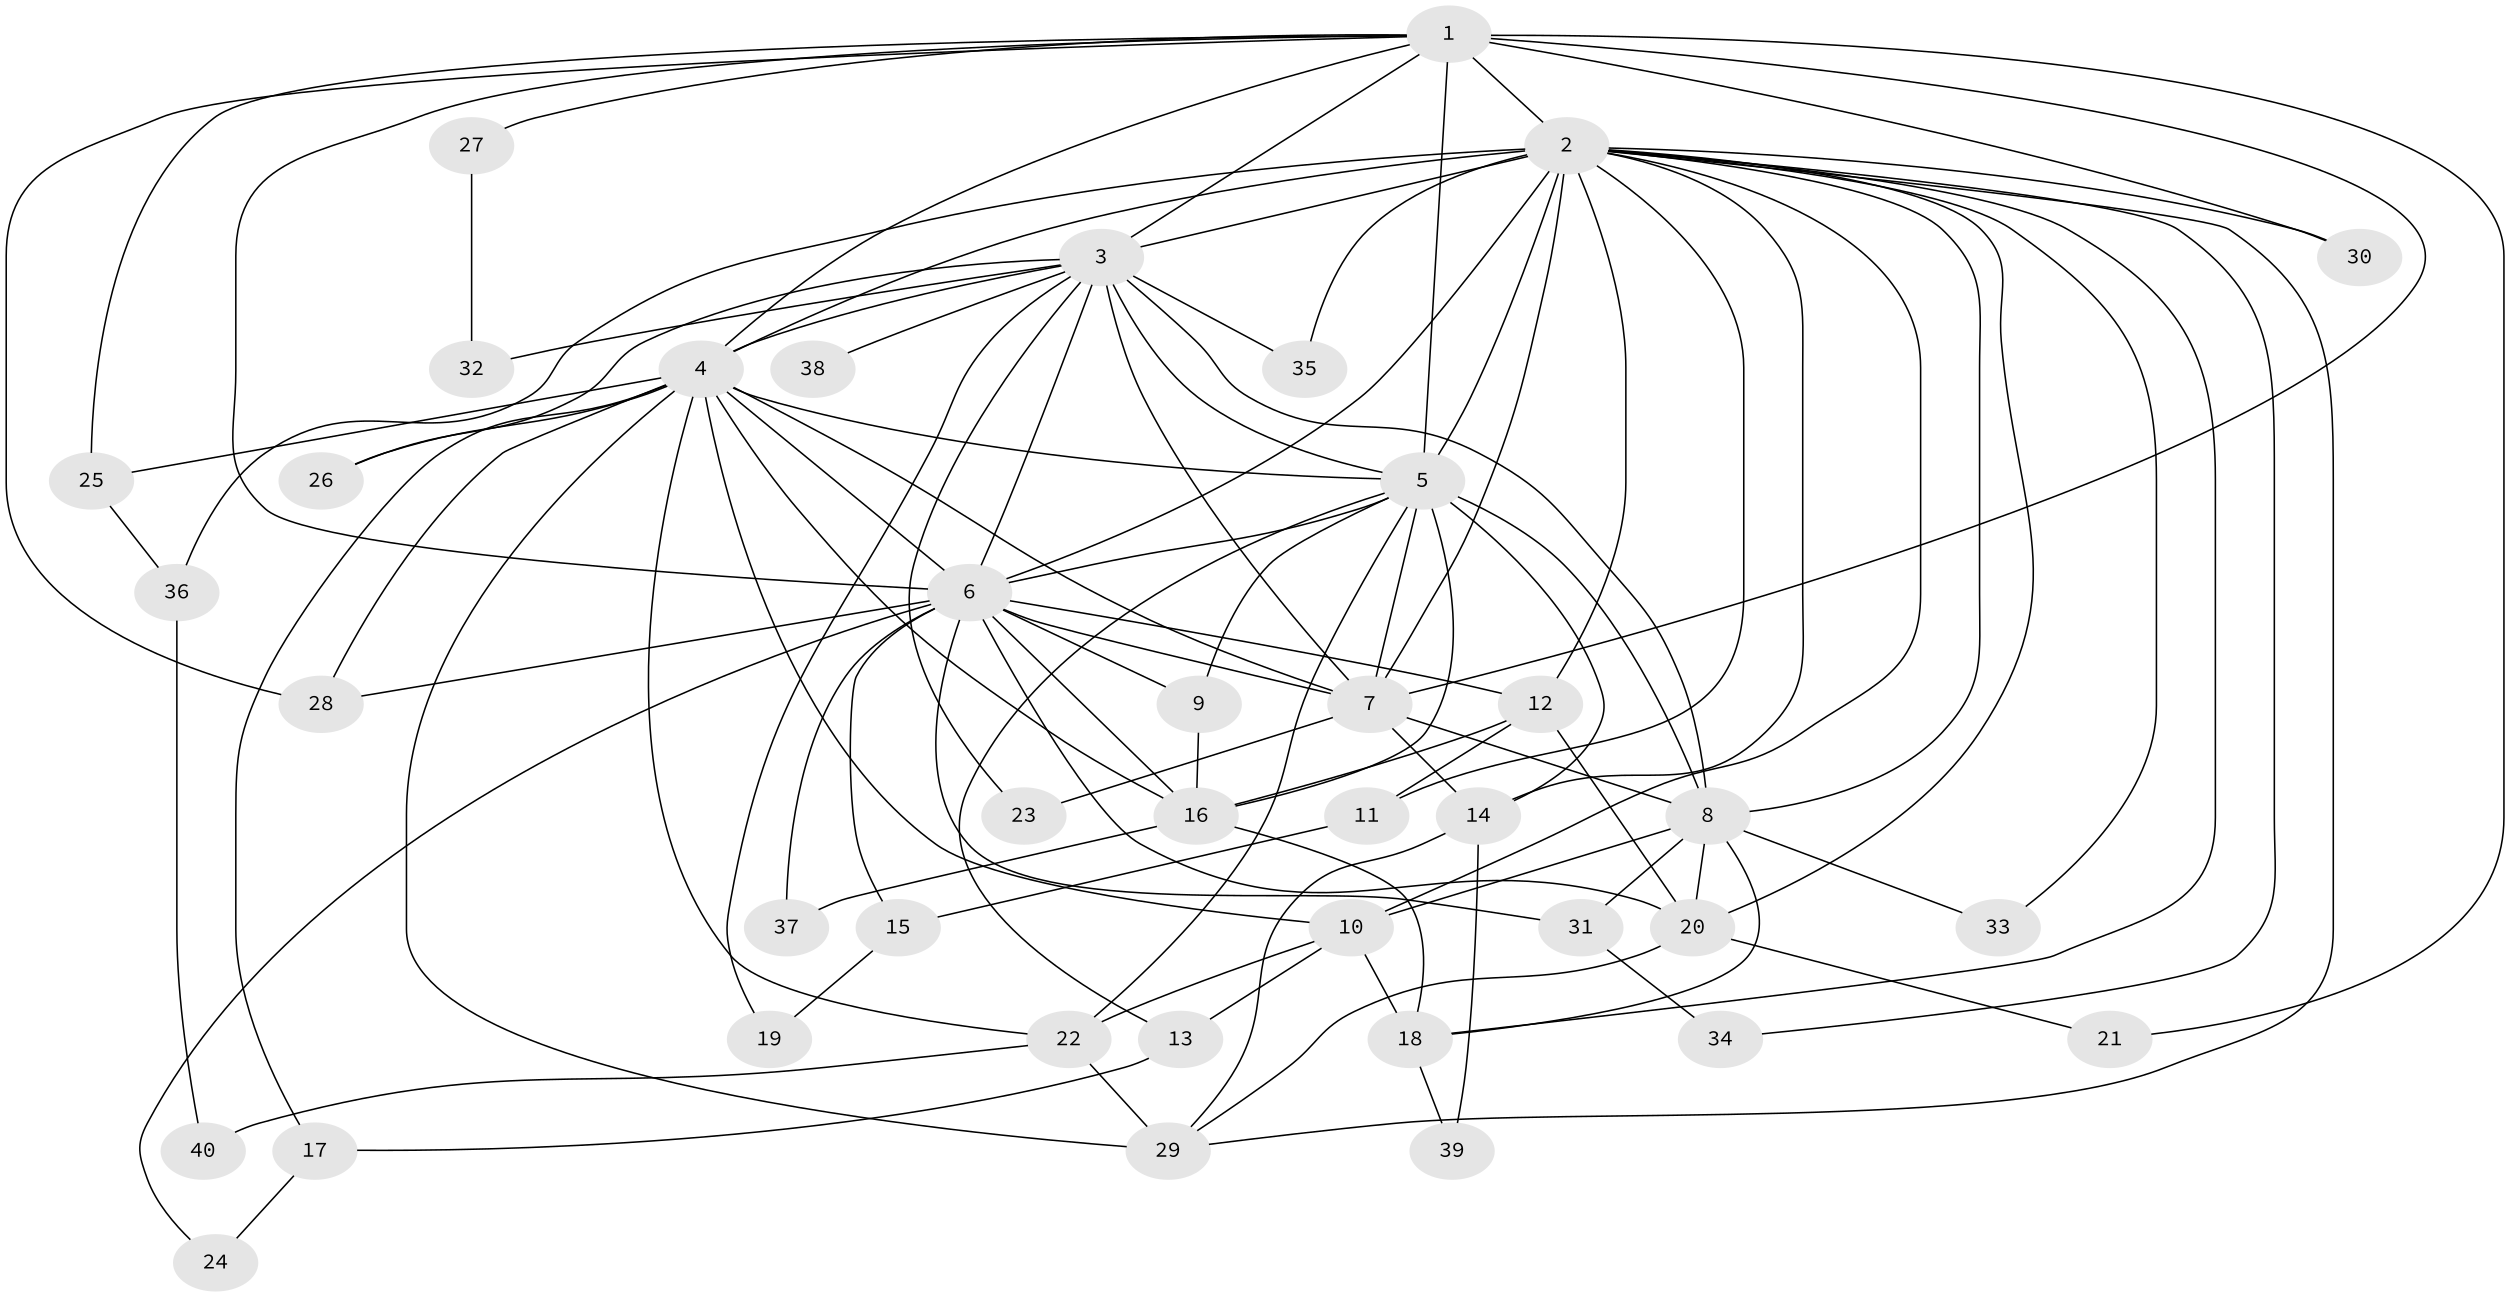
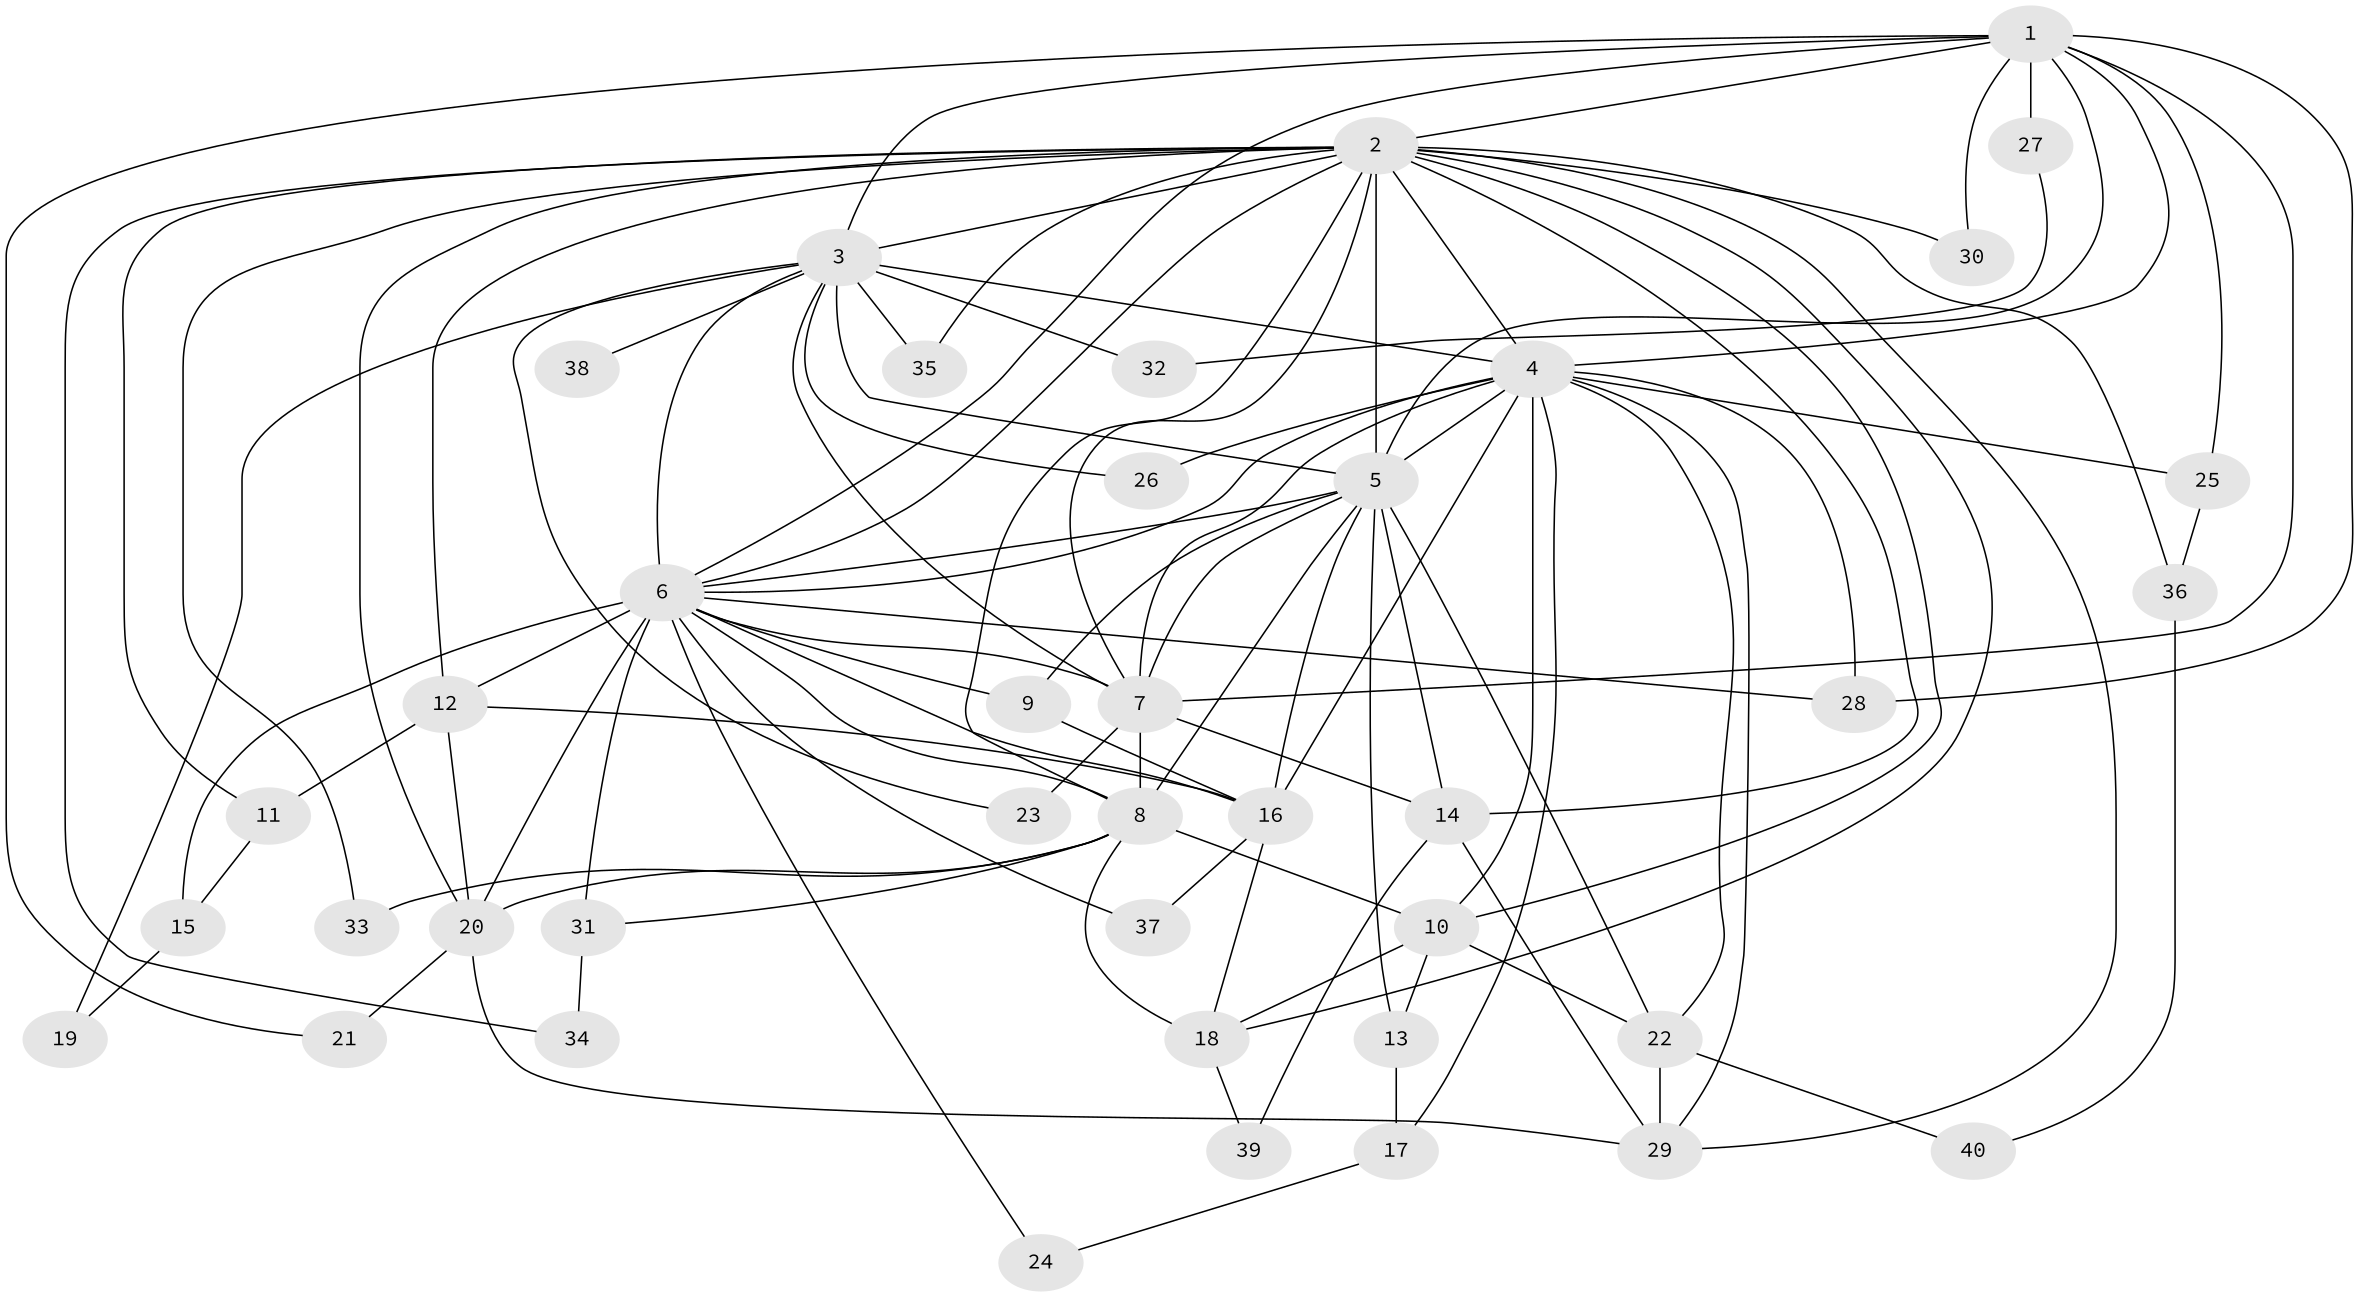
edge "3" -- "8": now "6" -- "8"
